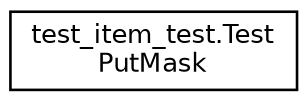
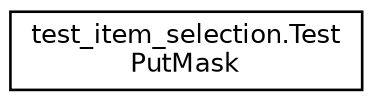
node "test_item_test.Test PutMask": label "test_item_test.Test PutMask" -> "test_item_selection.Test PutMask"
